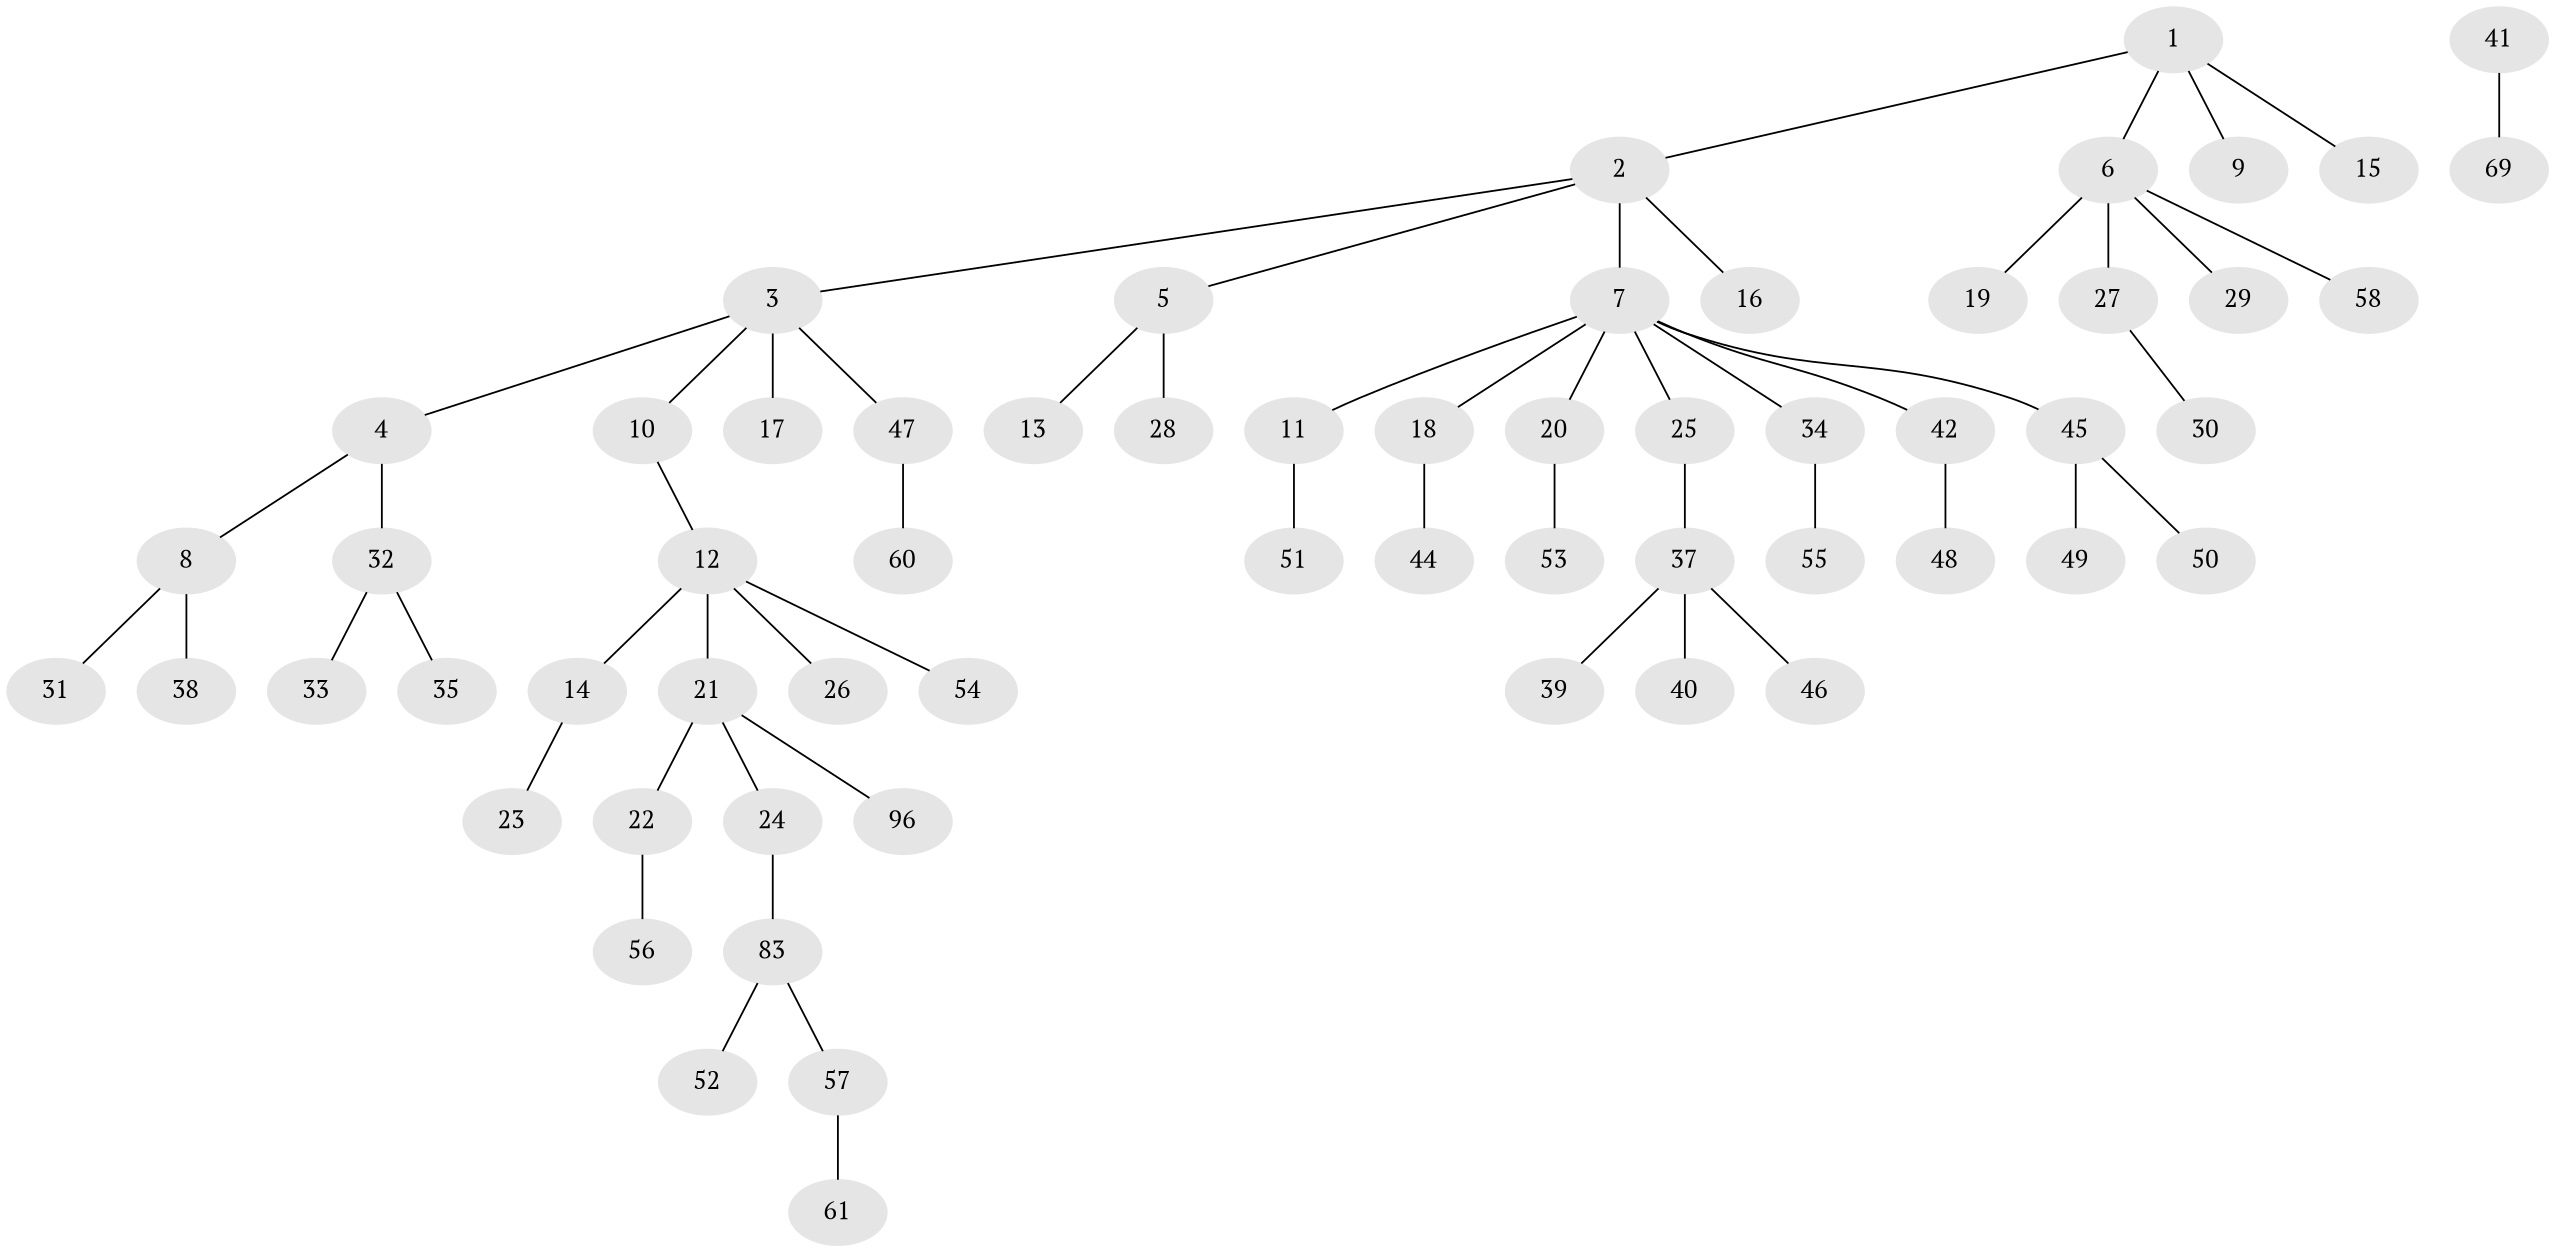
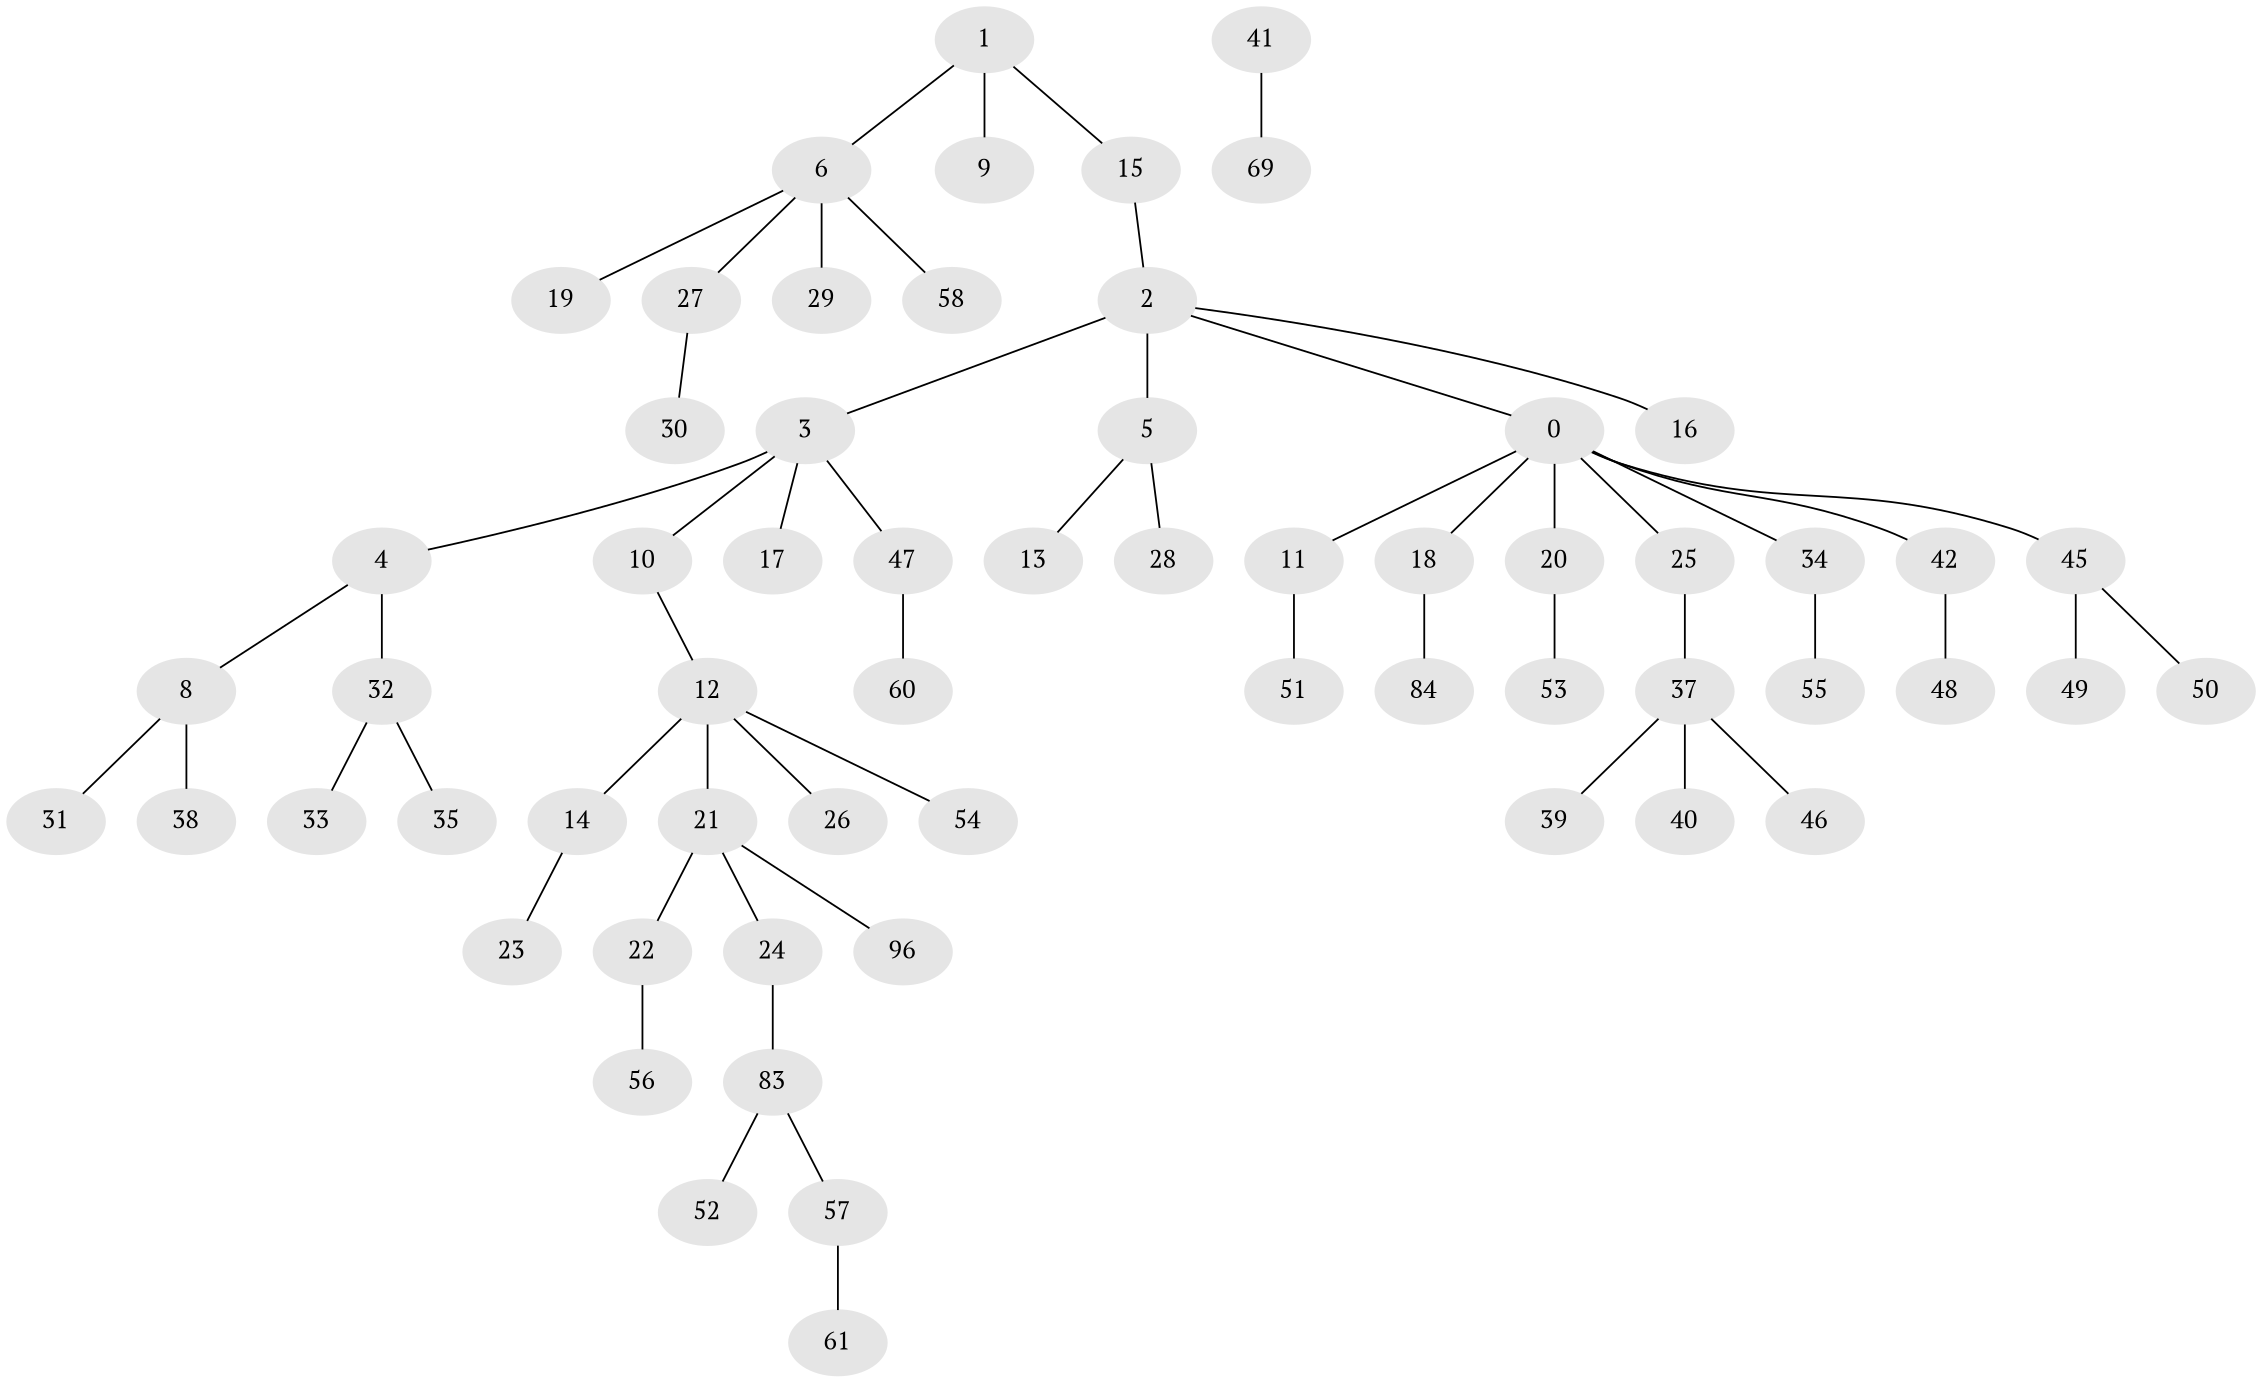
edge "1" -- "2": now "15" -- "2"
node "7": label "7" -> "0"
node "44": label "44" -> "84"
